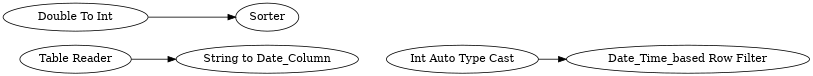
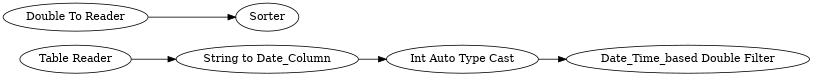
node "Double To Int": label "Double To Int" -> "Double To Reader"
edge "String to Date_Column" -> "Int Auto Type Cast": added
node "Date_Time_based Row Filter": label "Date_Time_based Row Filter" -> "Date_Time_based Double Filter"
